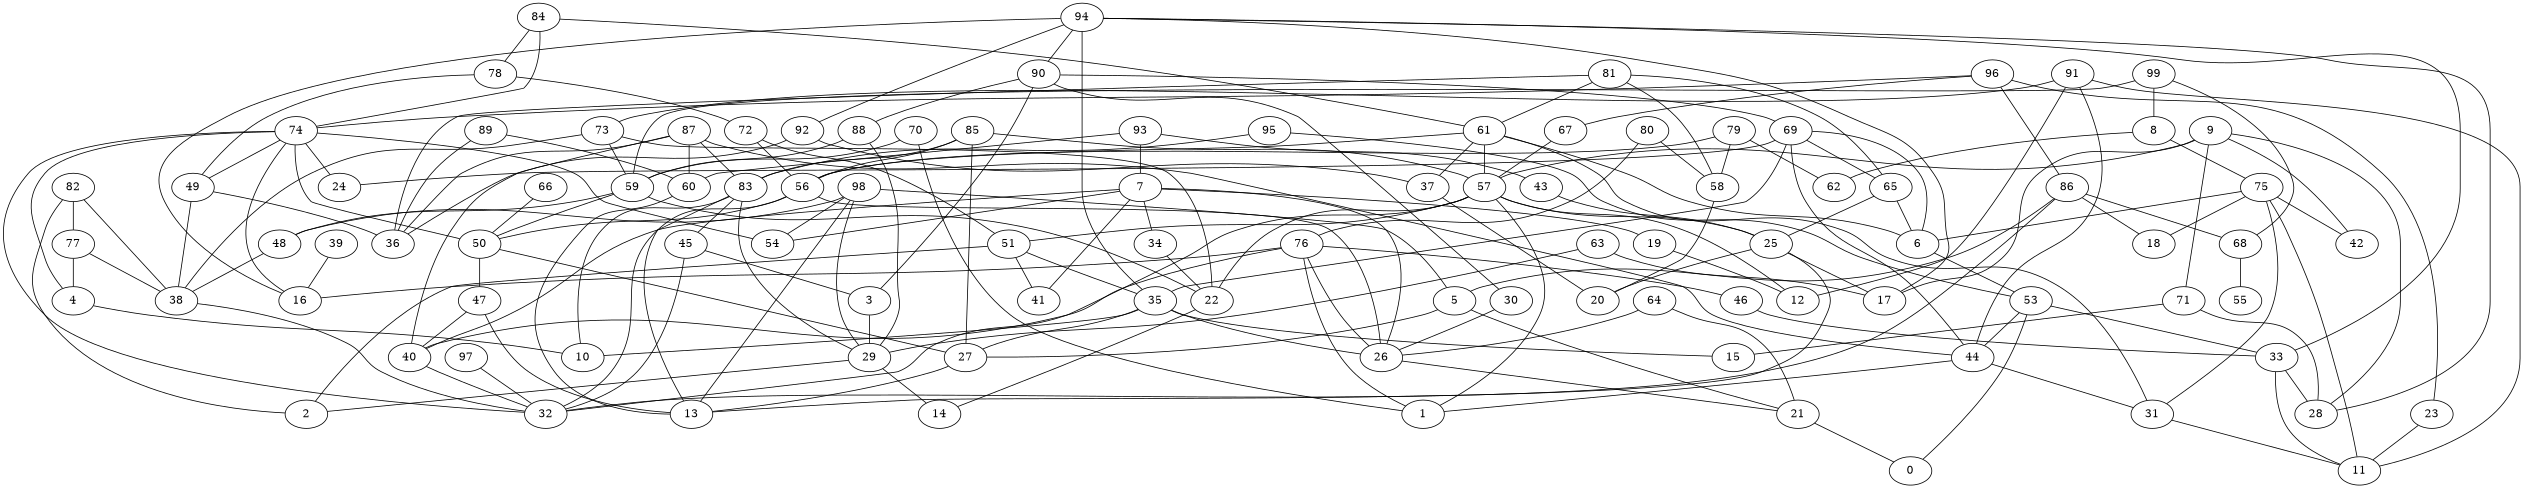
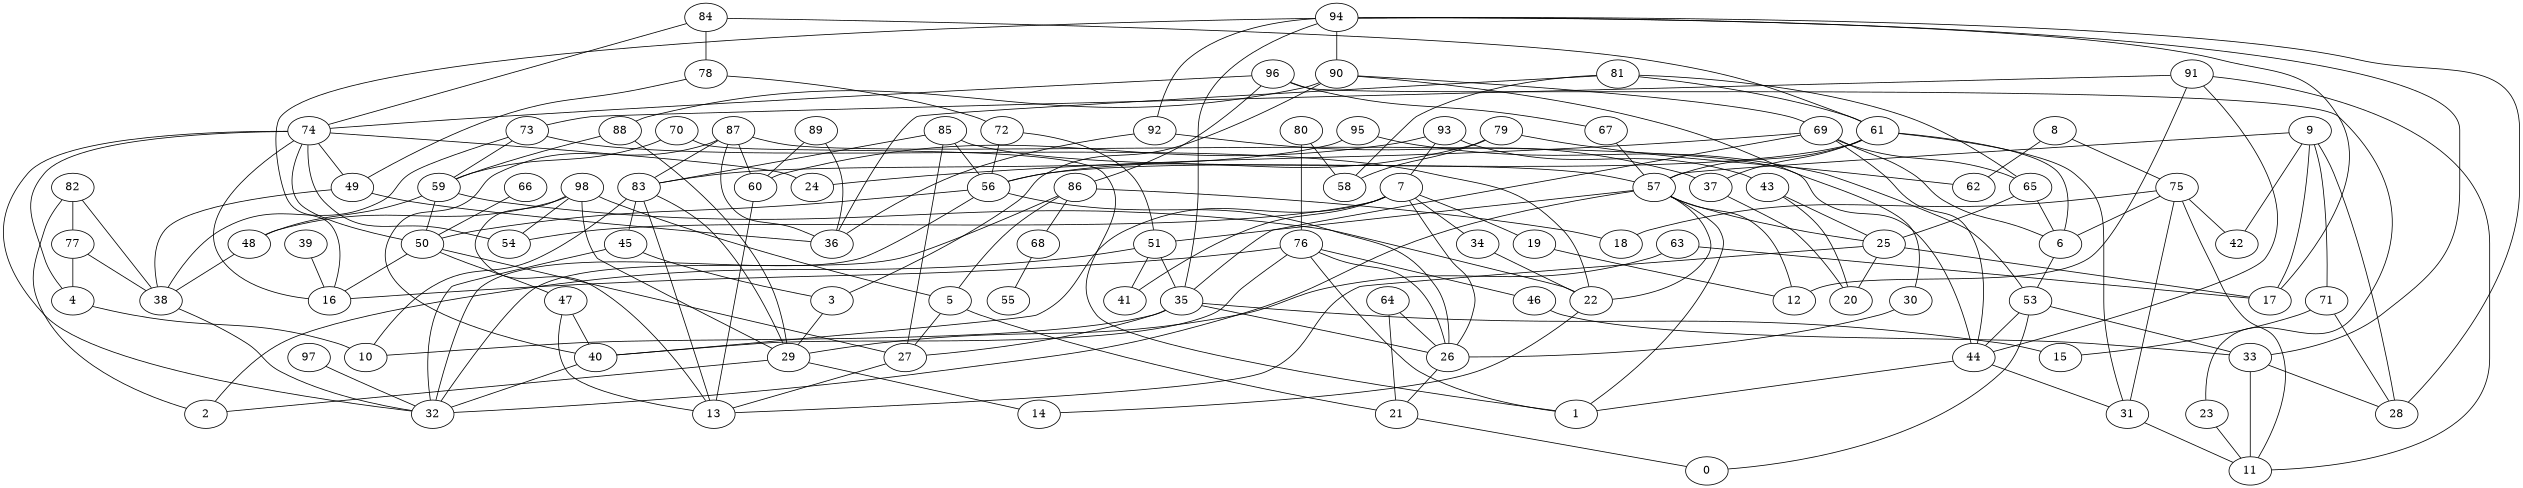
node "99": removed
edge "58" -- "20": now "43" -- "20"
edge "50" -- "16": added
